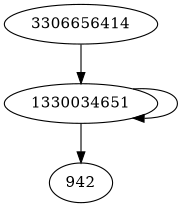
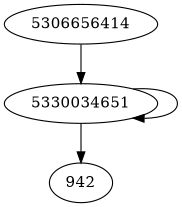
node "3306656414": label "3306656414" -> "5306656414"
node "1330034651": label "1330034651" -> "5330034651"
